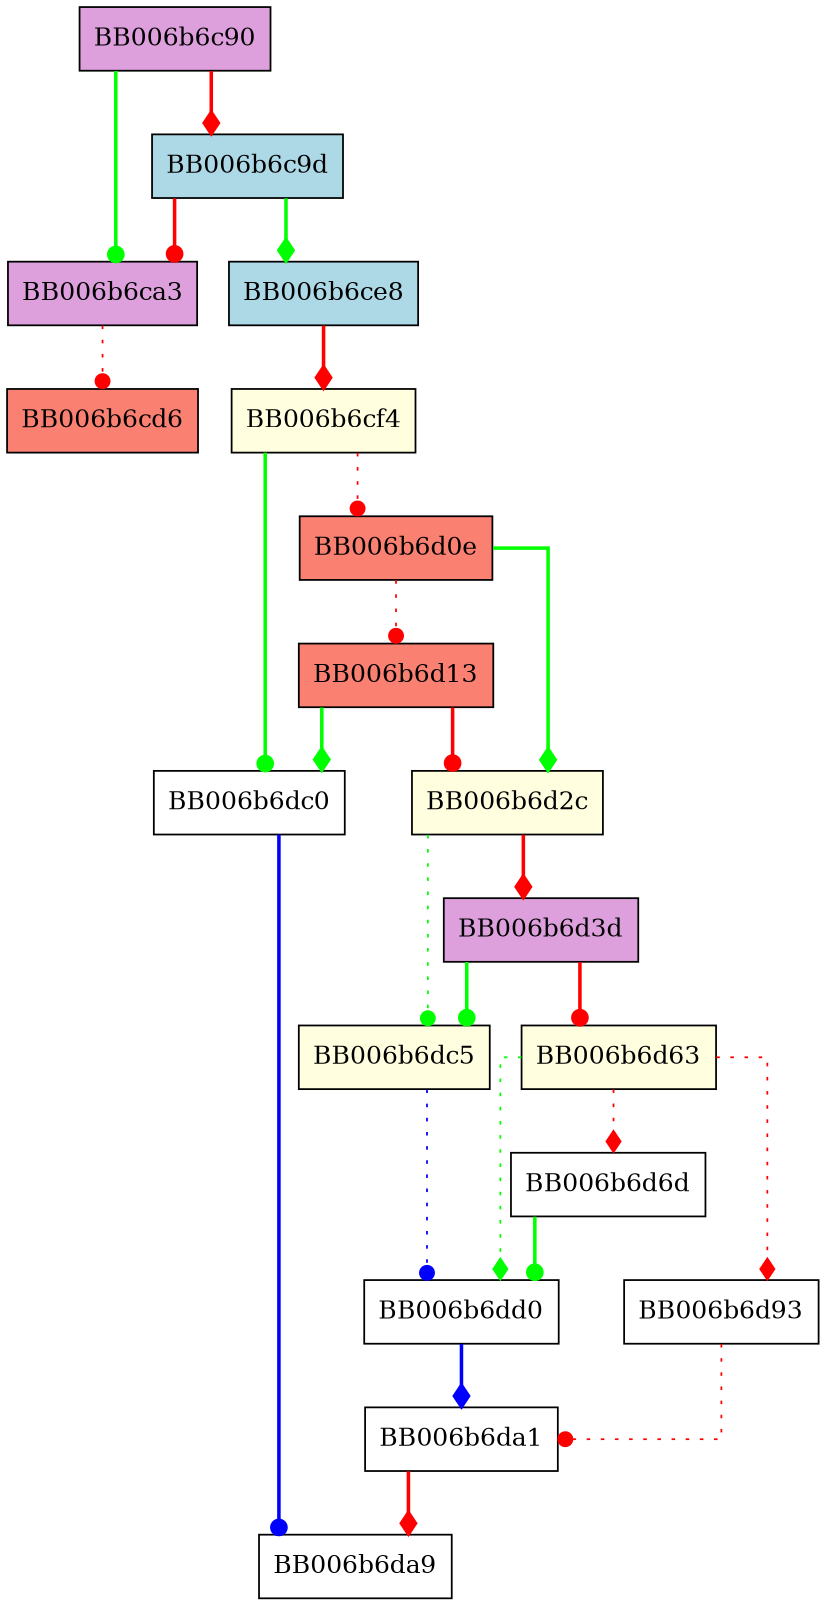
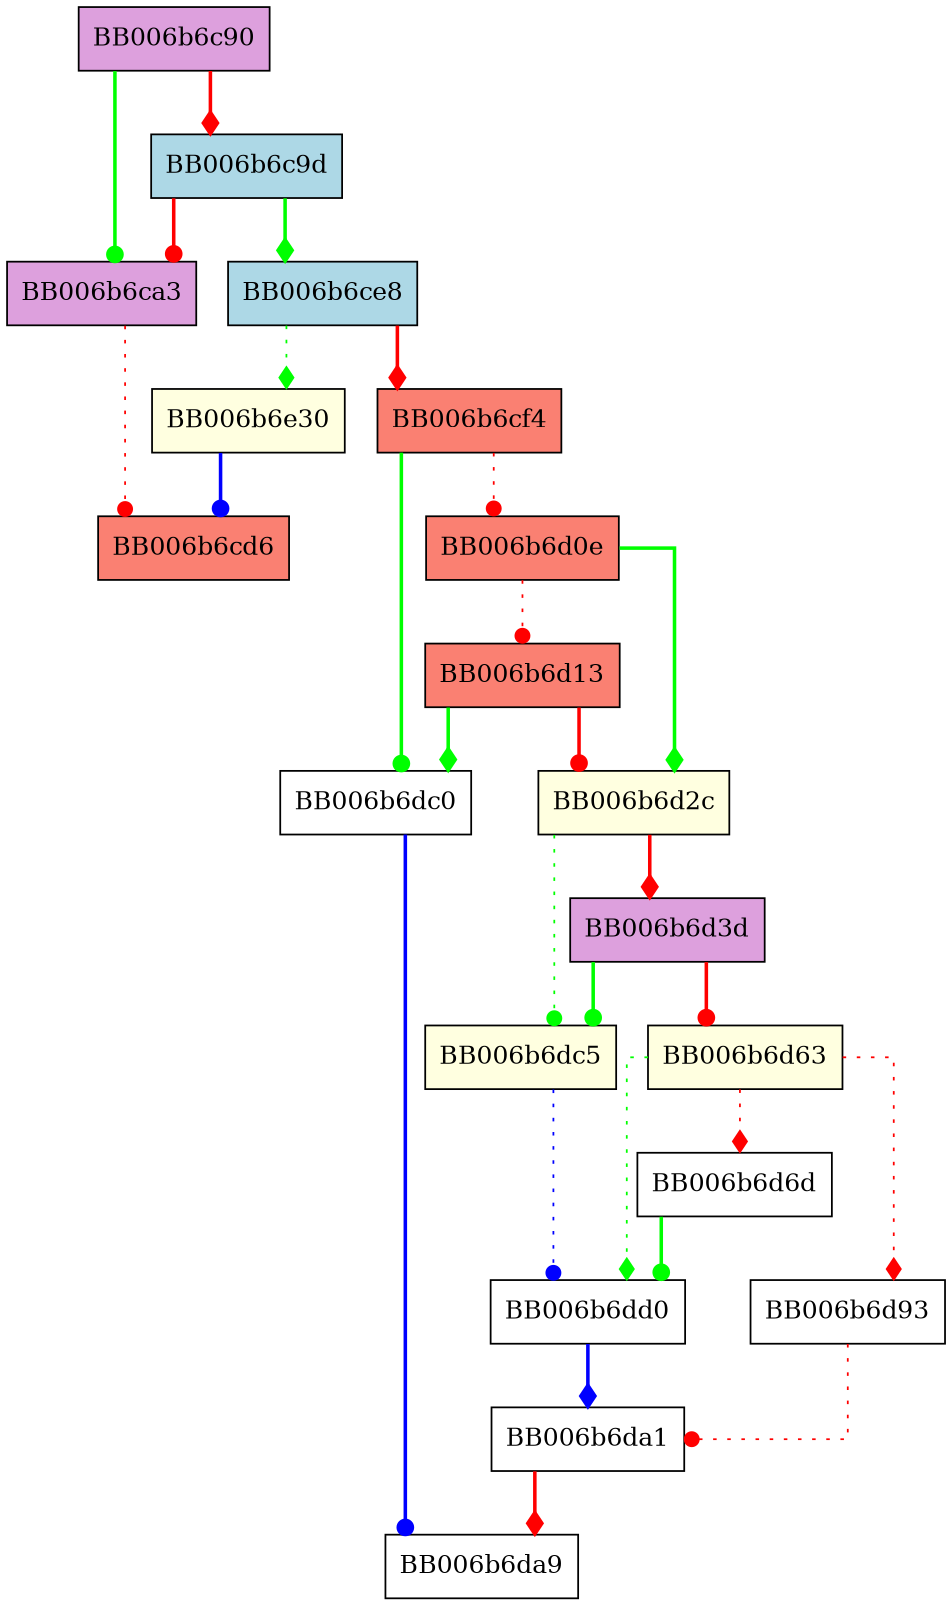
node "BB006b6e30": added
node "BB006b6cf4": fillcolor lightyellow -> salmon
